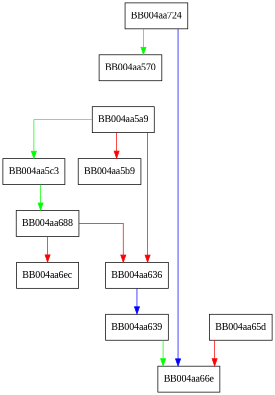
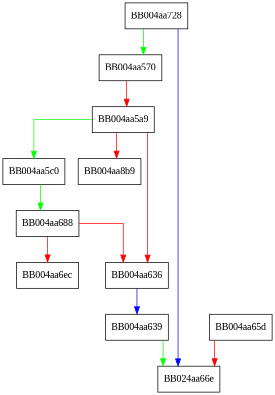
node "BB004aa724": label "BB004aa724" -> "BB004aa728"
edge "BB004aa570" -> "BB004aa5a9": added
node "BB004aa5c3": label "BB004aa5c3" -> "BB004aa5c0"
node "BB004aa5b9": label "BB004aa5b9" -> "BB004aa8b9"
node "BB004aa66e": label "BB004aa66e" -> "BB024aa66e"
